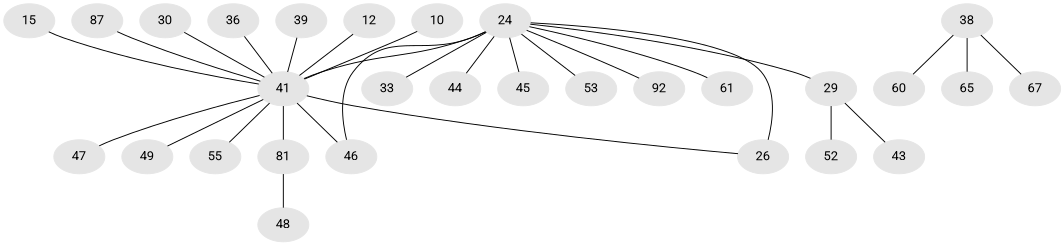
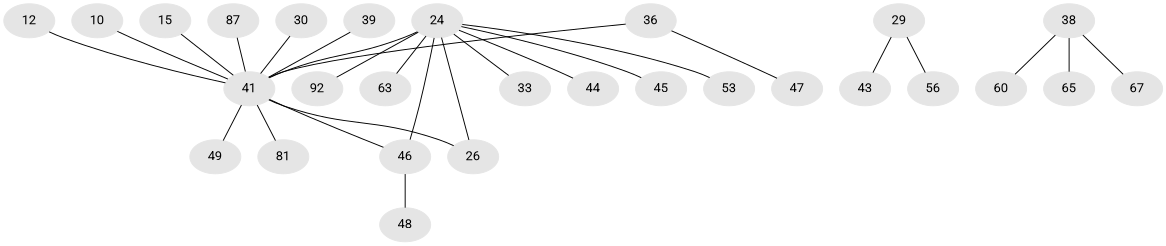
edge "24" -- "29": removed
node "61": label "61" -> "63"
edge "41" -- "47": now "36" -- "47"
node "55": removed
node "52": label "52" -> "56"
edge "81" -- "48": now "46" -- "48"
